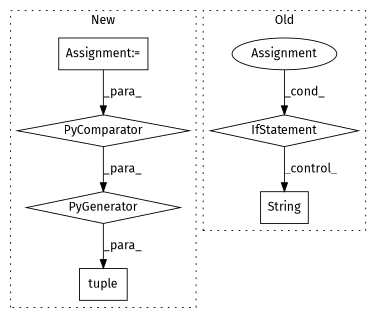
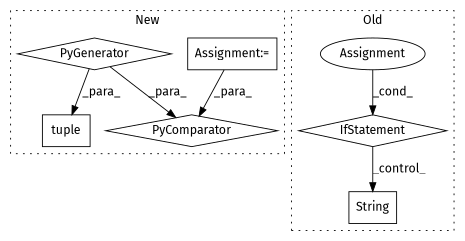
edge "PyComparator" -> "PyGenerator": reversed
